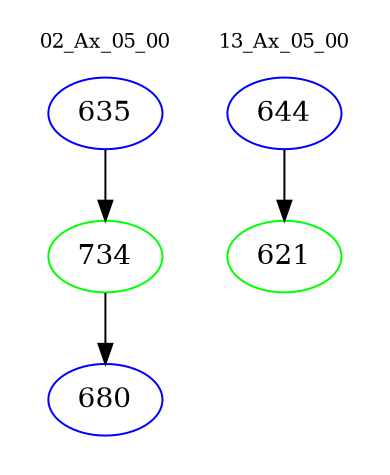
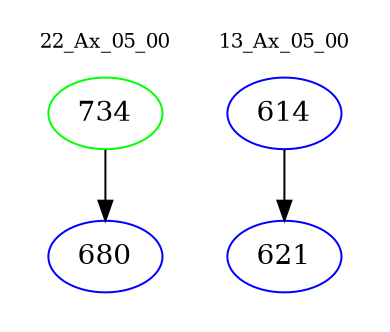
cluster "02_Ax_05_00": label "02_Ax_05_00" -> "22_Ax_05_00"
node "635": removed
node "644": label "644" -> "614"
node "621": color green -> blue
